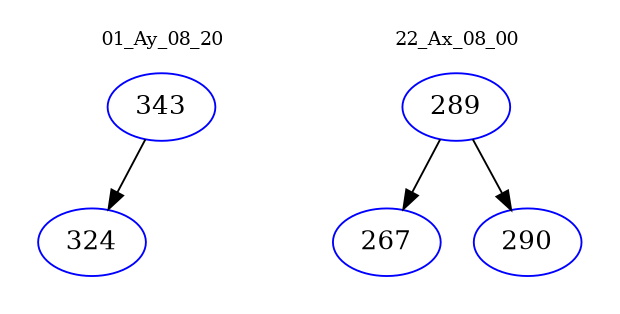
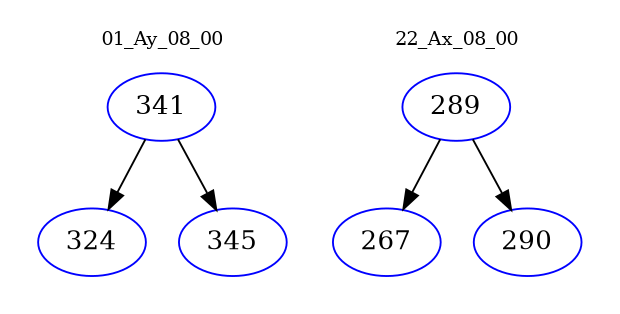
cluster "01_Ay_08_20": label "01_Ay_08_20" -> "01_Ay_08_00"
node "343": label "343" -> "341"
node "345": added
